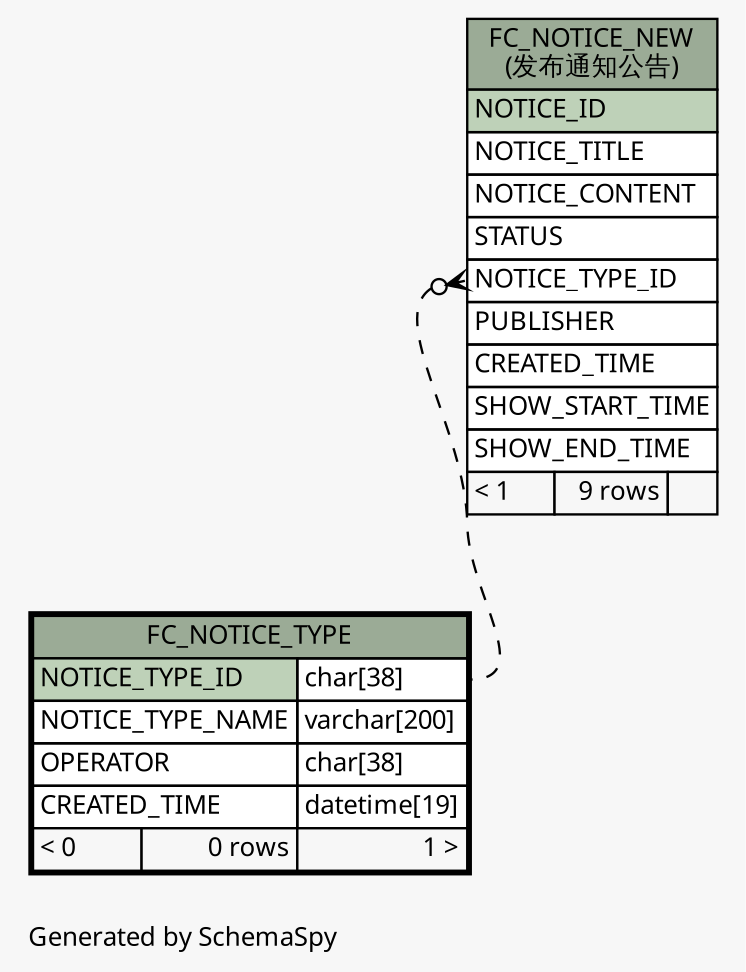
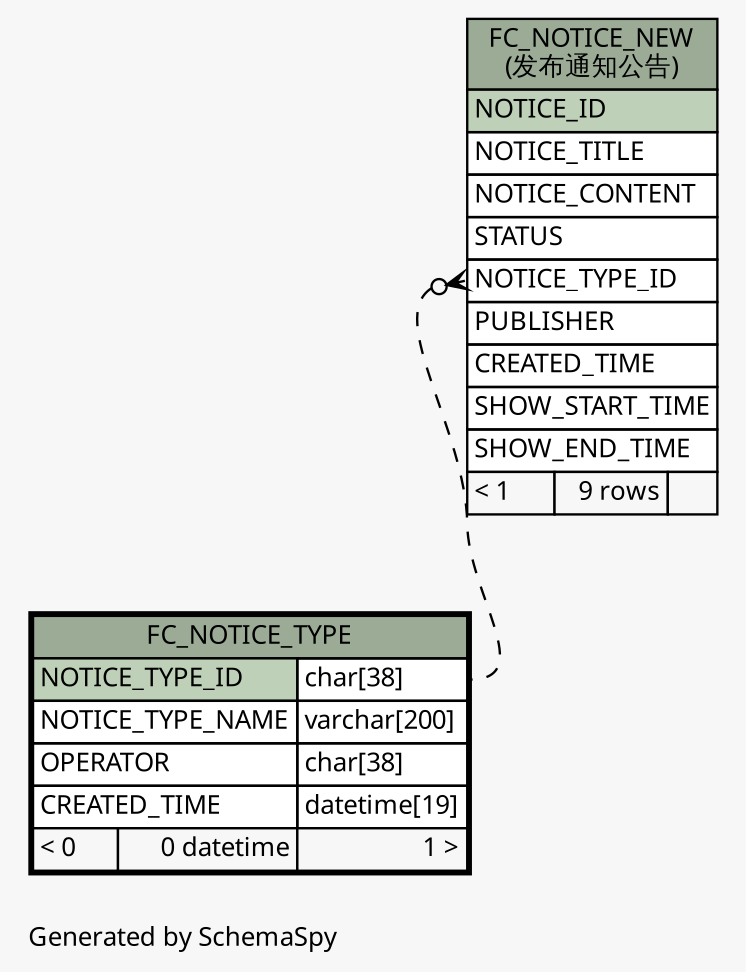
node "FC_NOTICE_TYPE": text "0 rows" -> "0 datetime"
